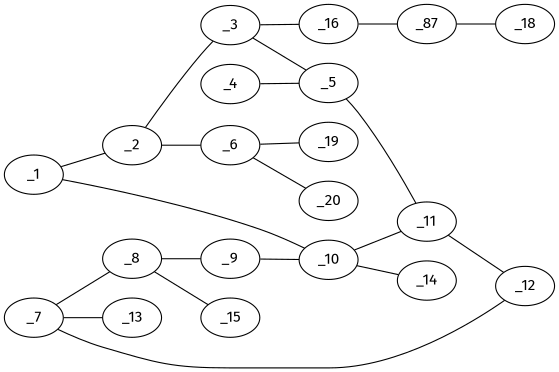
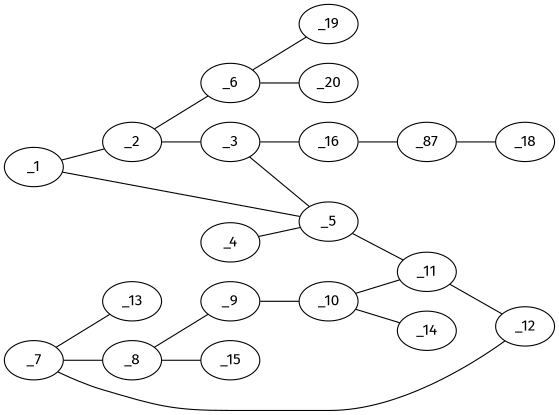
edge "_1" -- "_10": now "_1" -- "_5"
